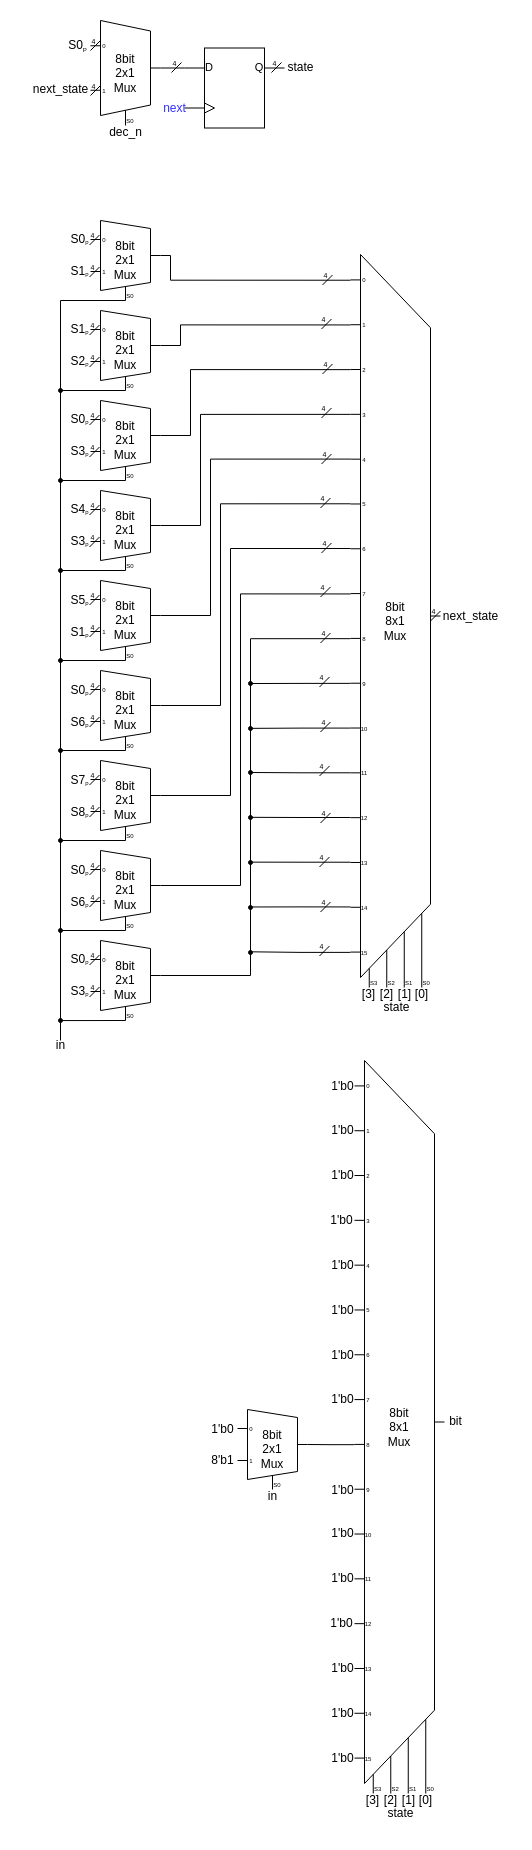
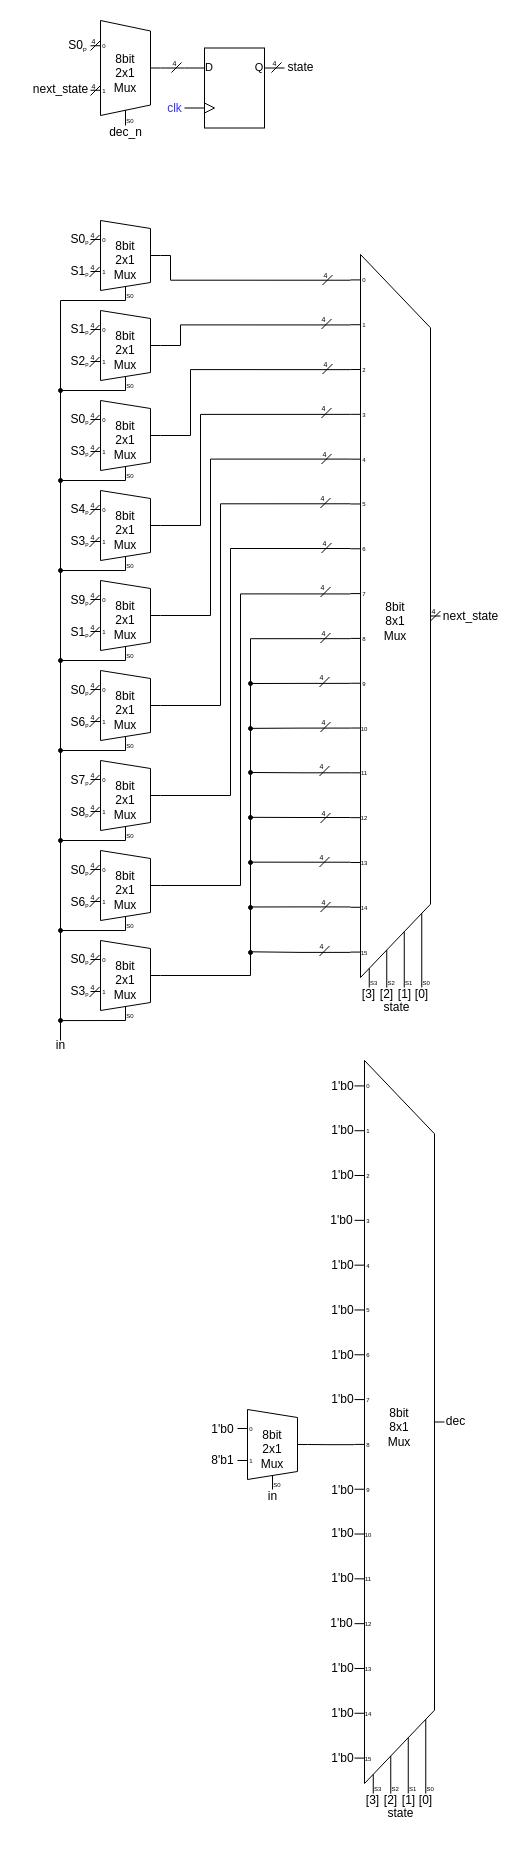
node "next": label "next" -> "clk"
node "S5P": label "S5P" -> "S9P"
node "bit": label "bit" -> "dec"
